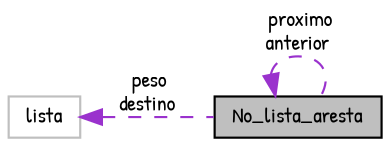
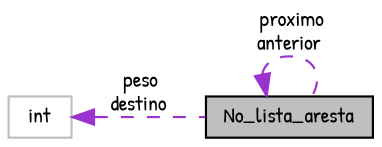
node "lista": label "lista" -> "int"
